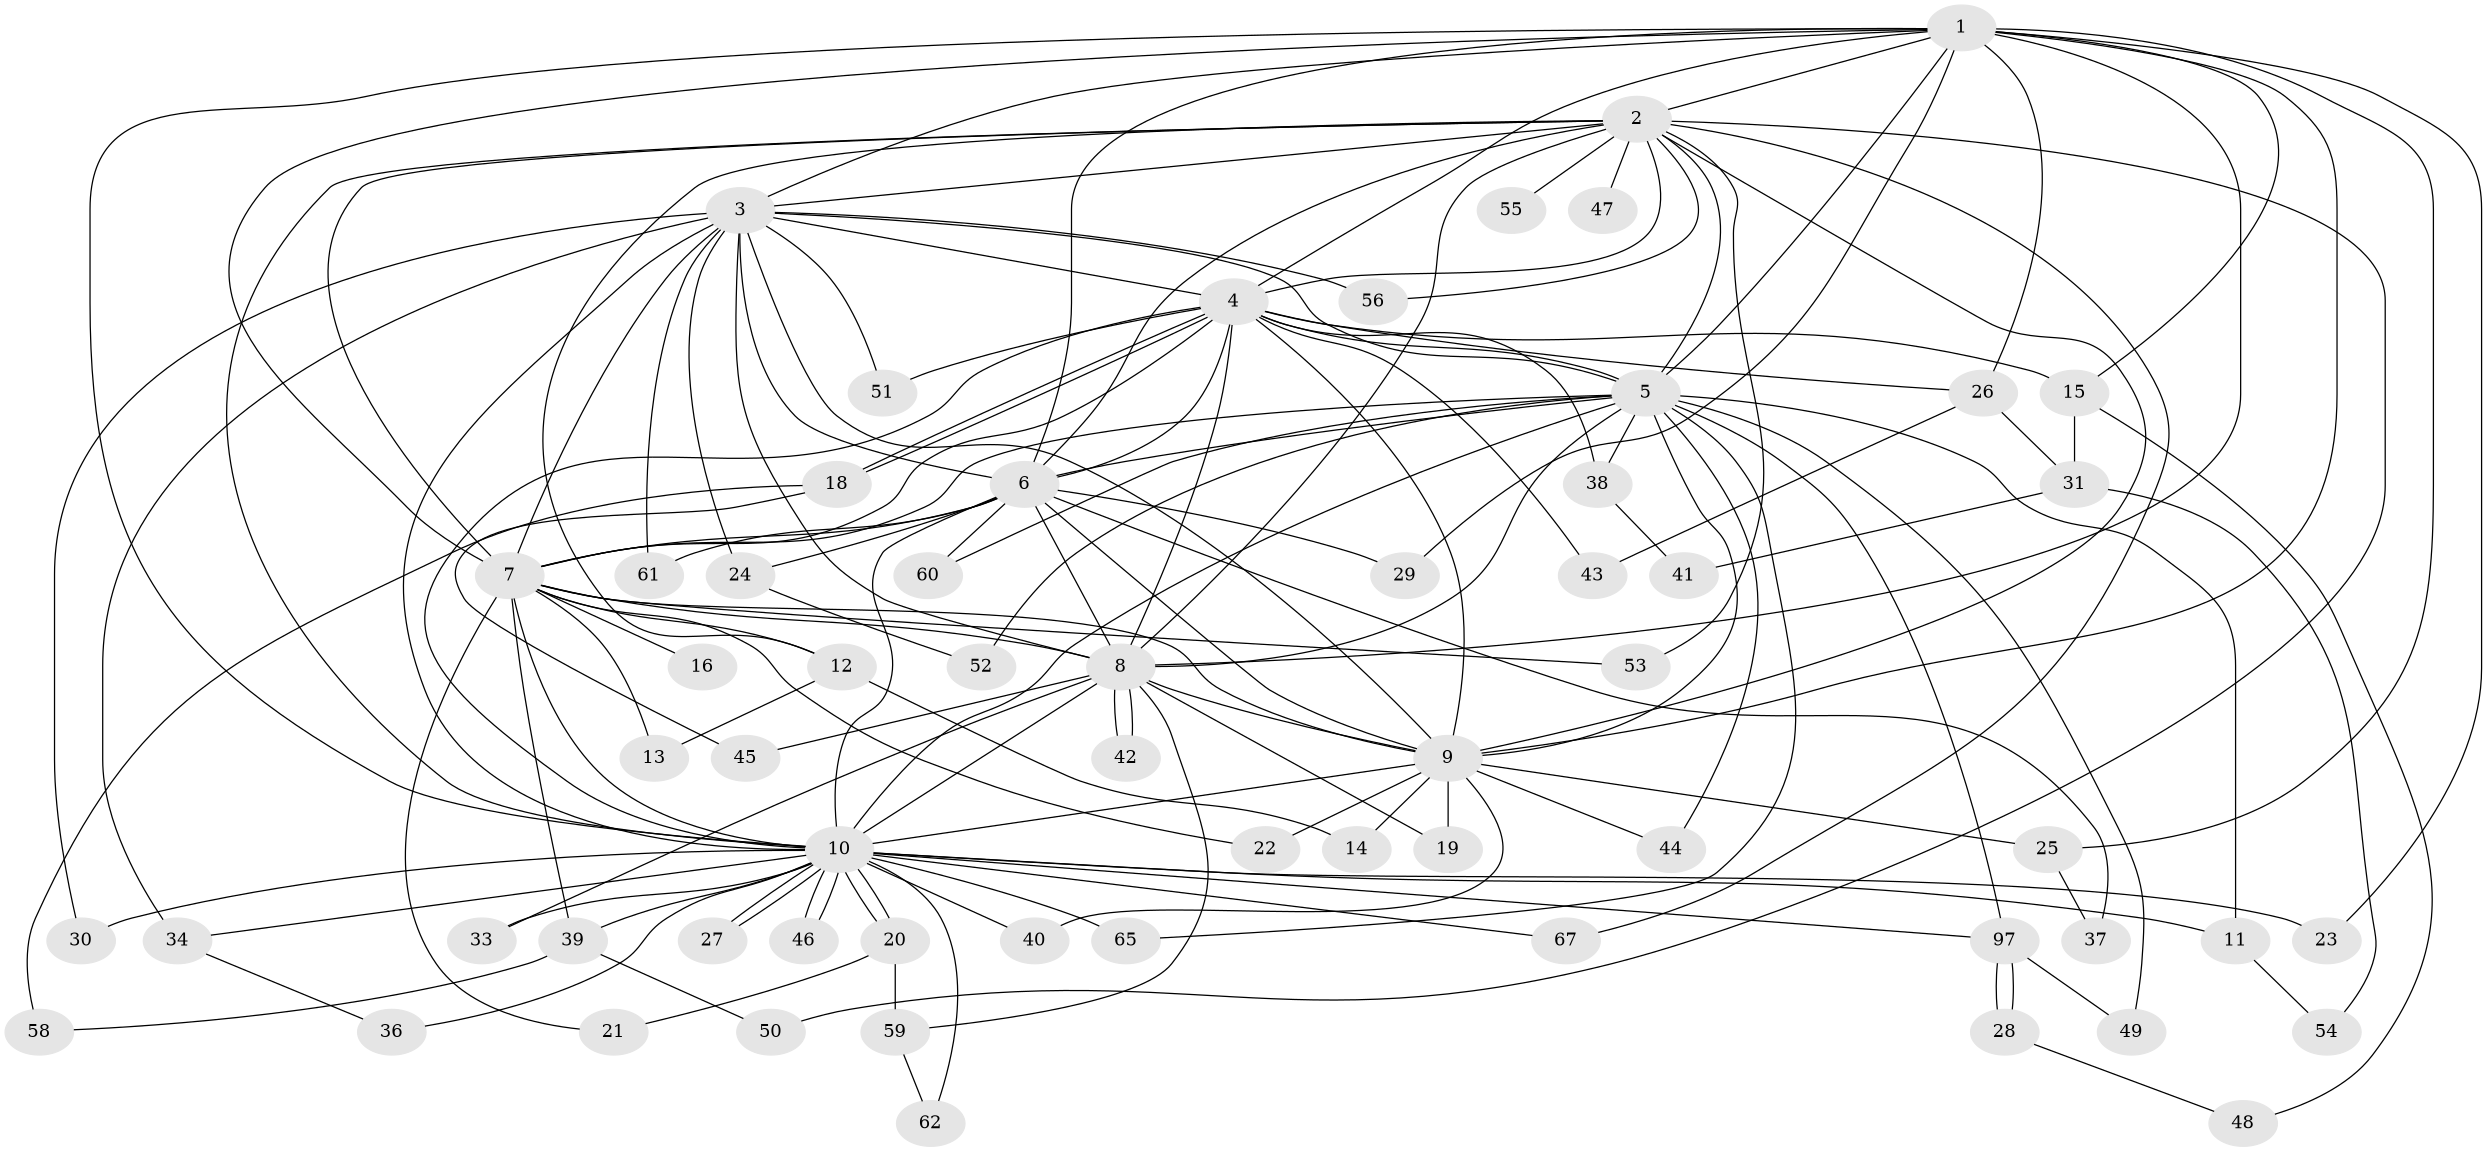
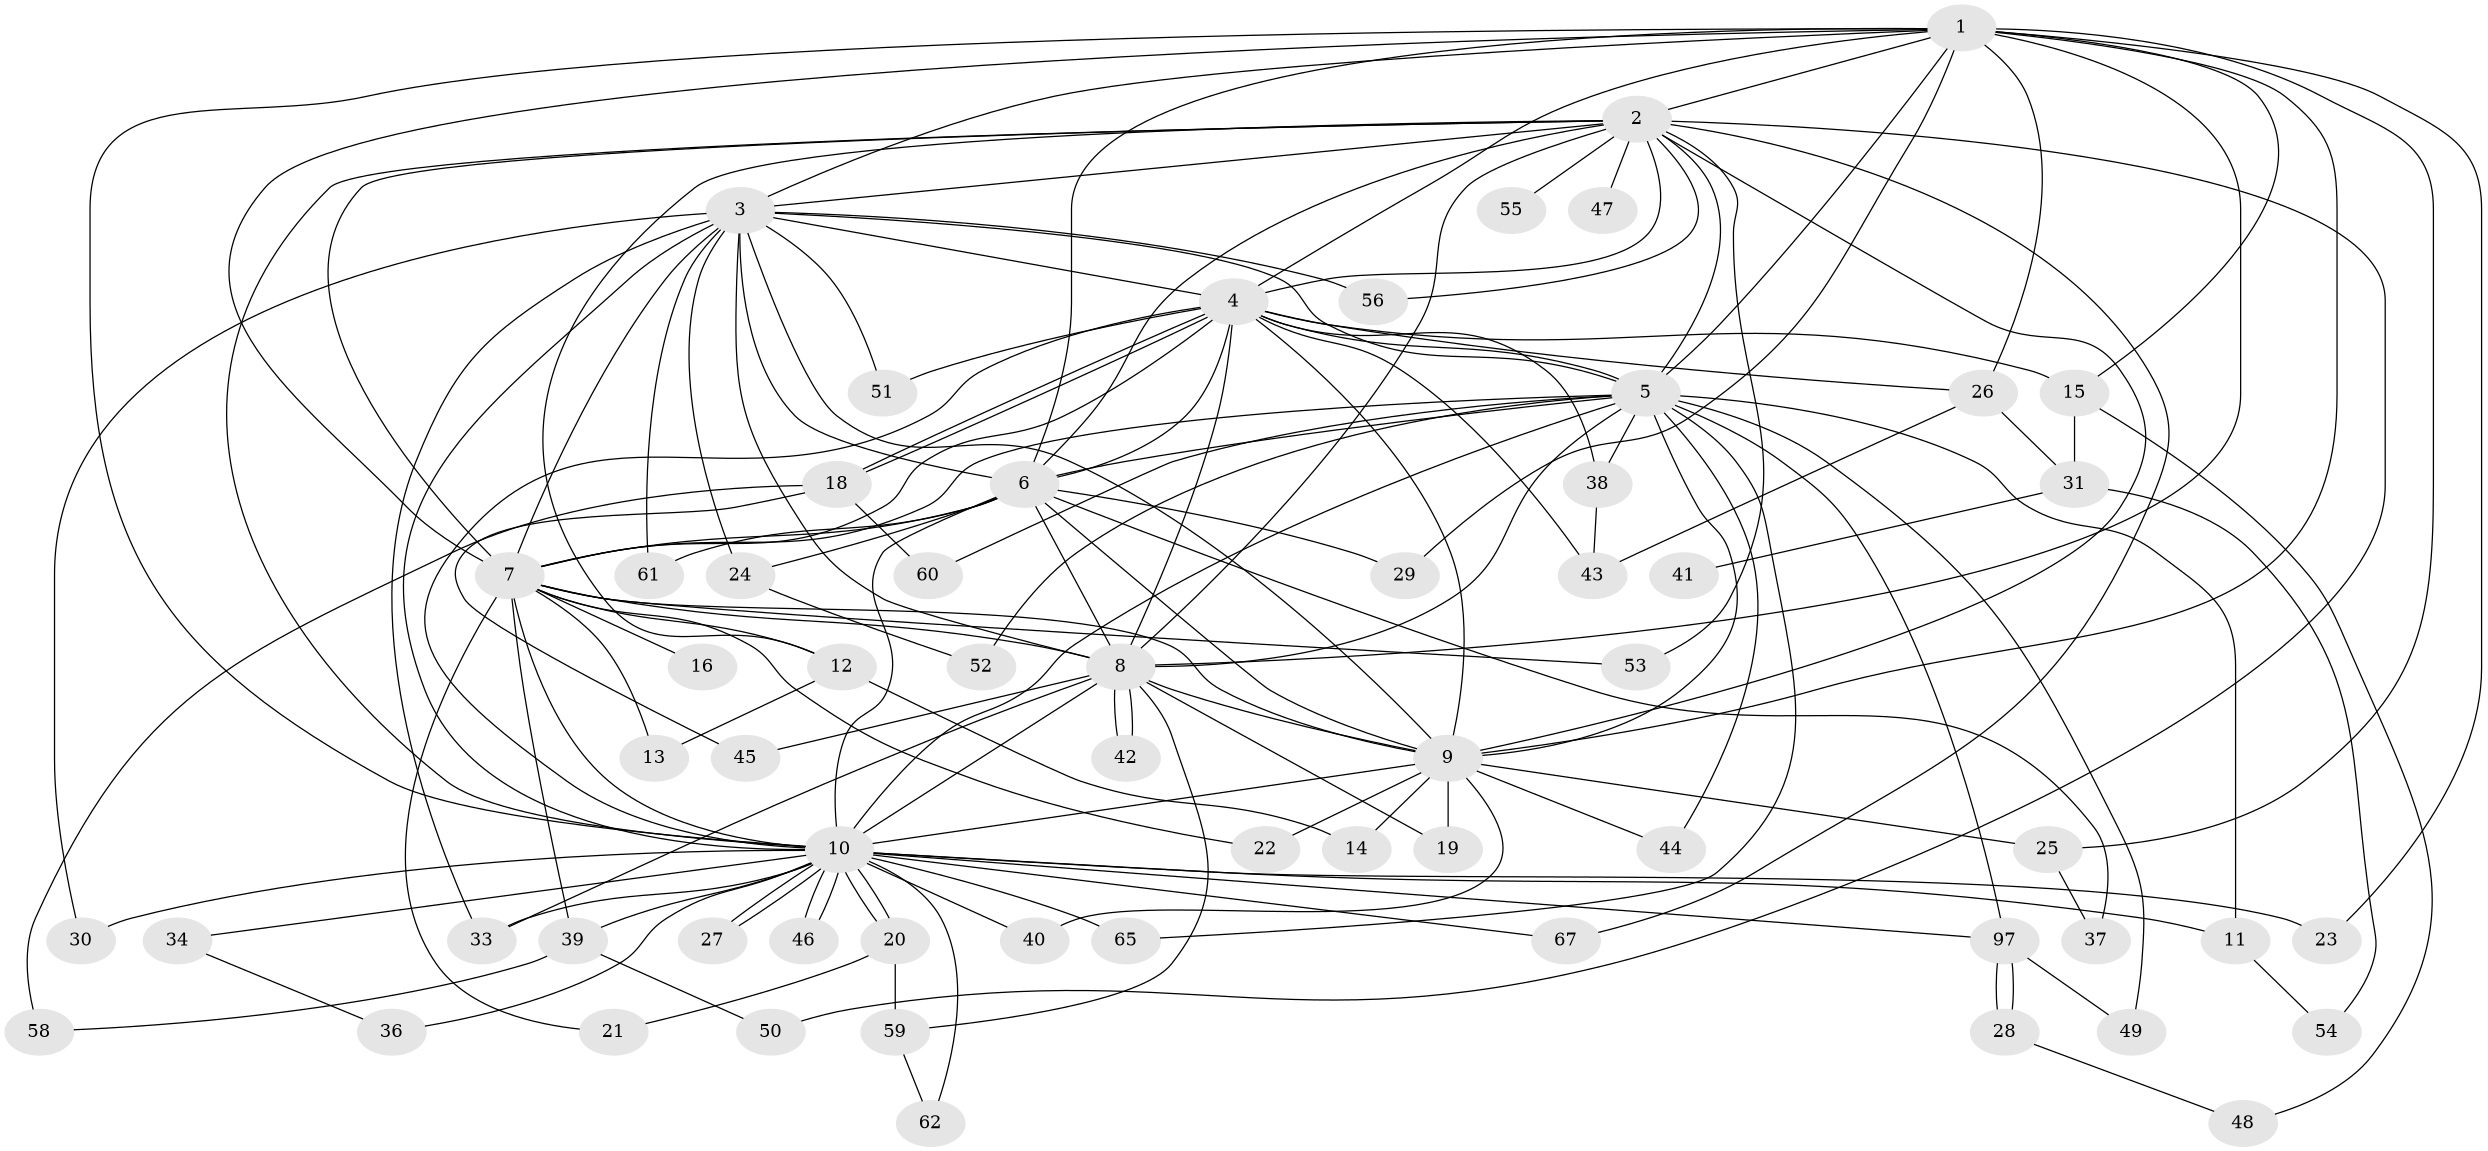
edge "3" -- "34": now "3" -- "33"
edge "6" -- "60": now "18" -- "60"
edge "38" -- "41": now "38" -- "43"
